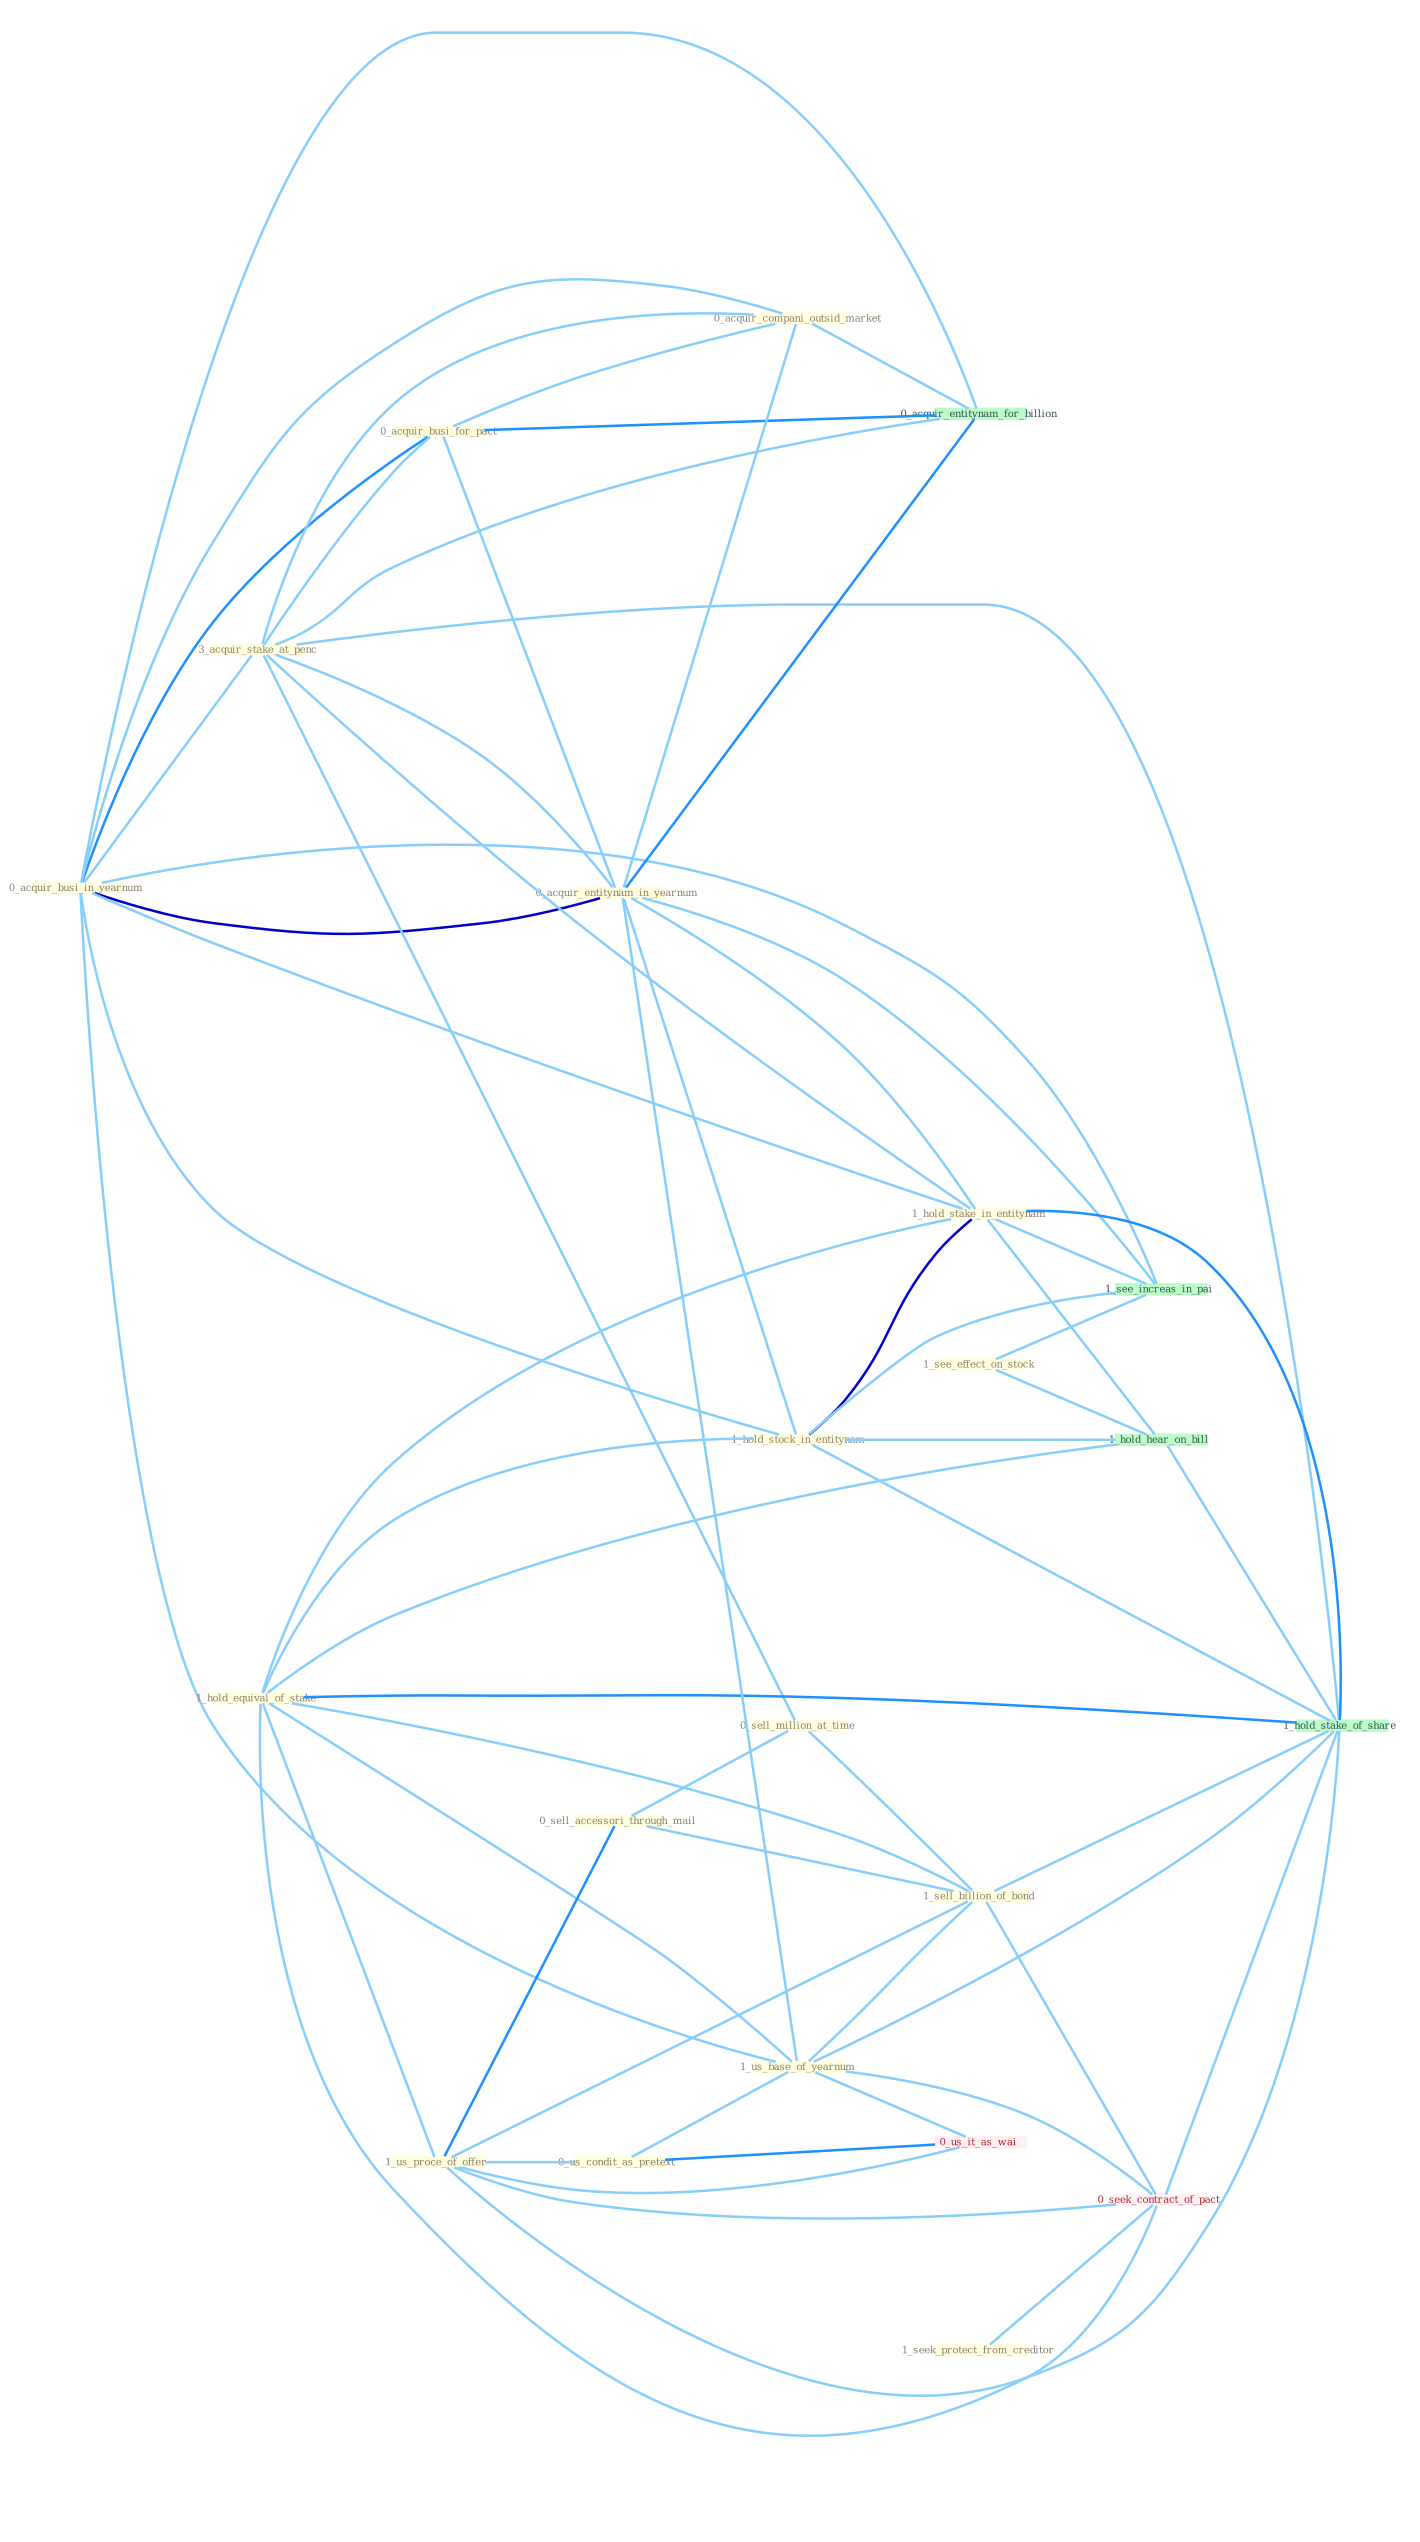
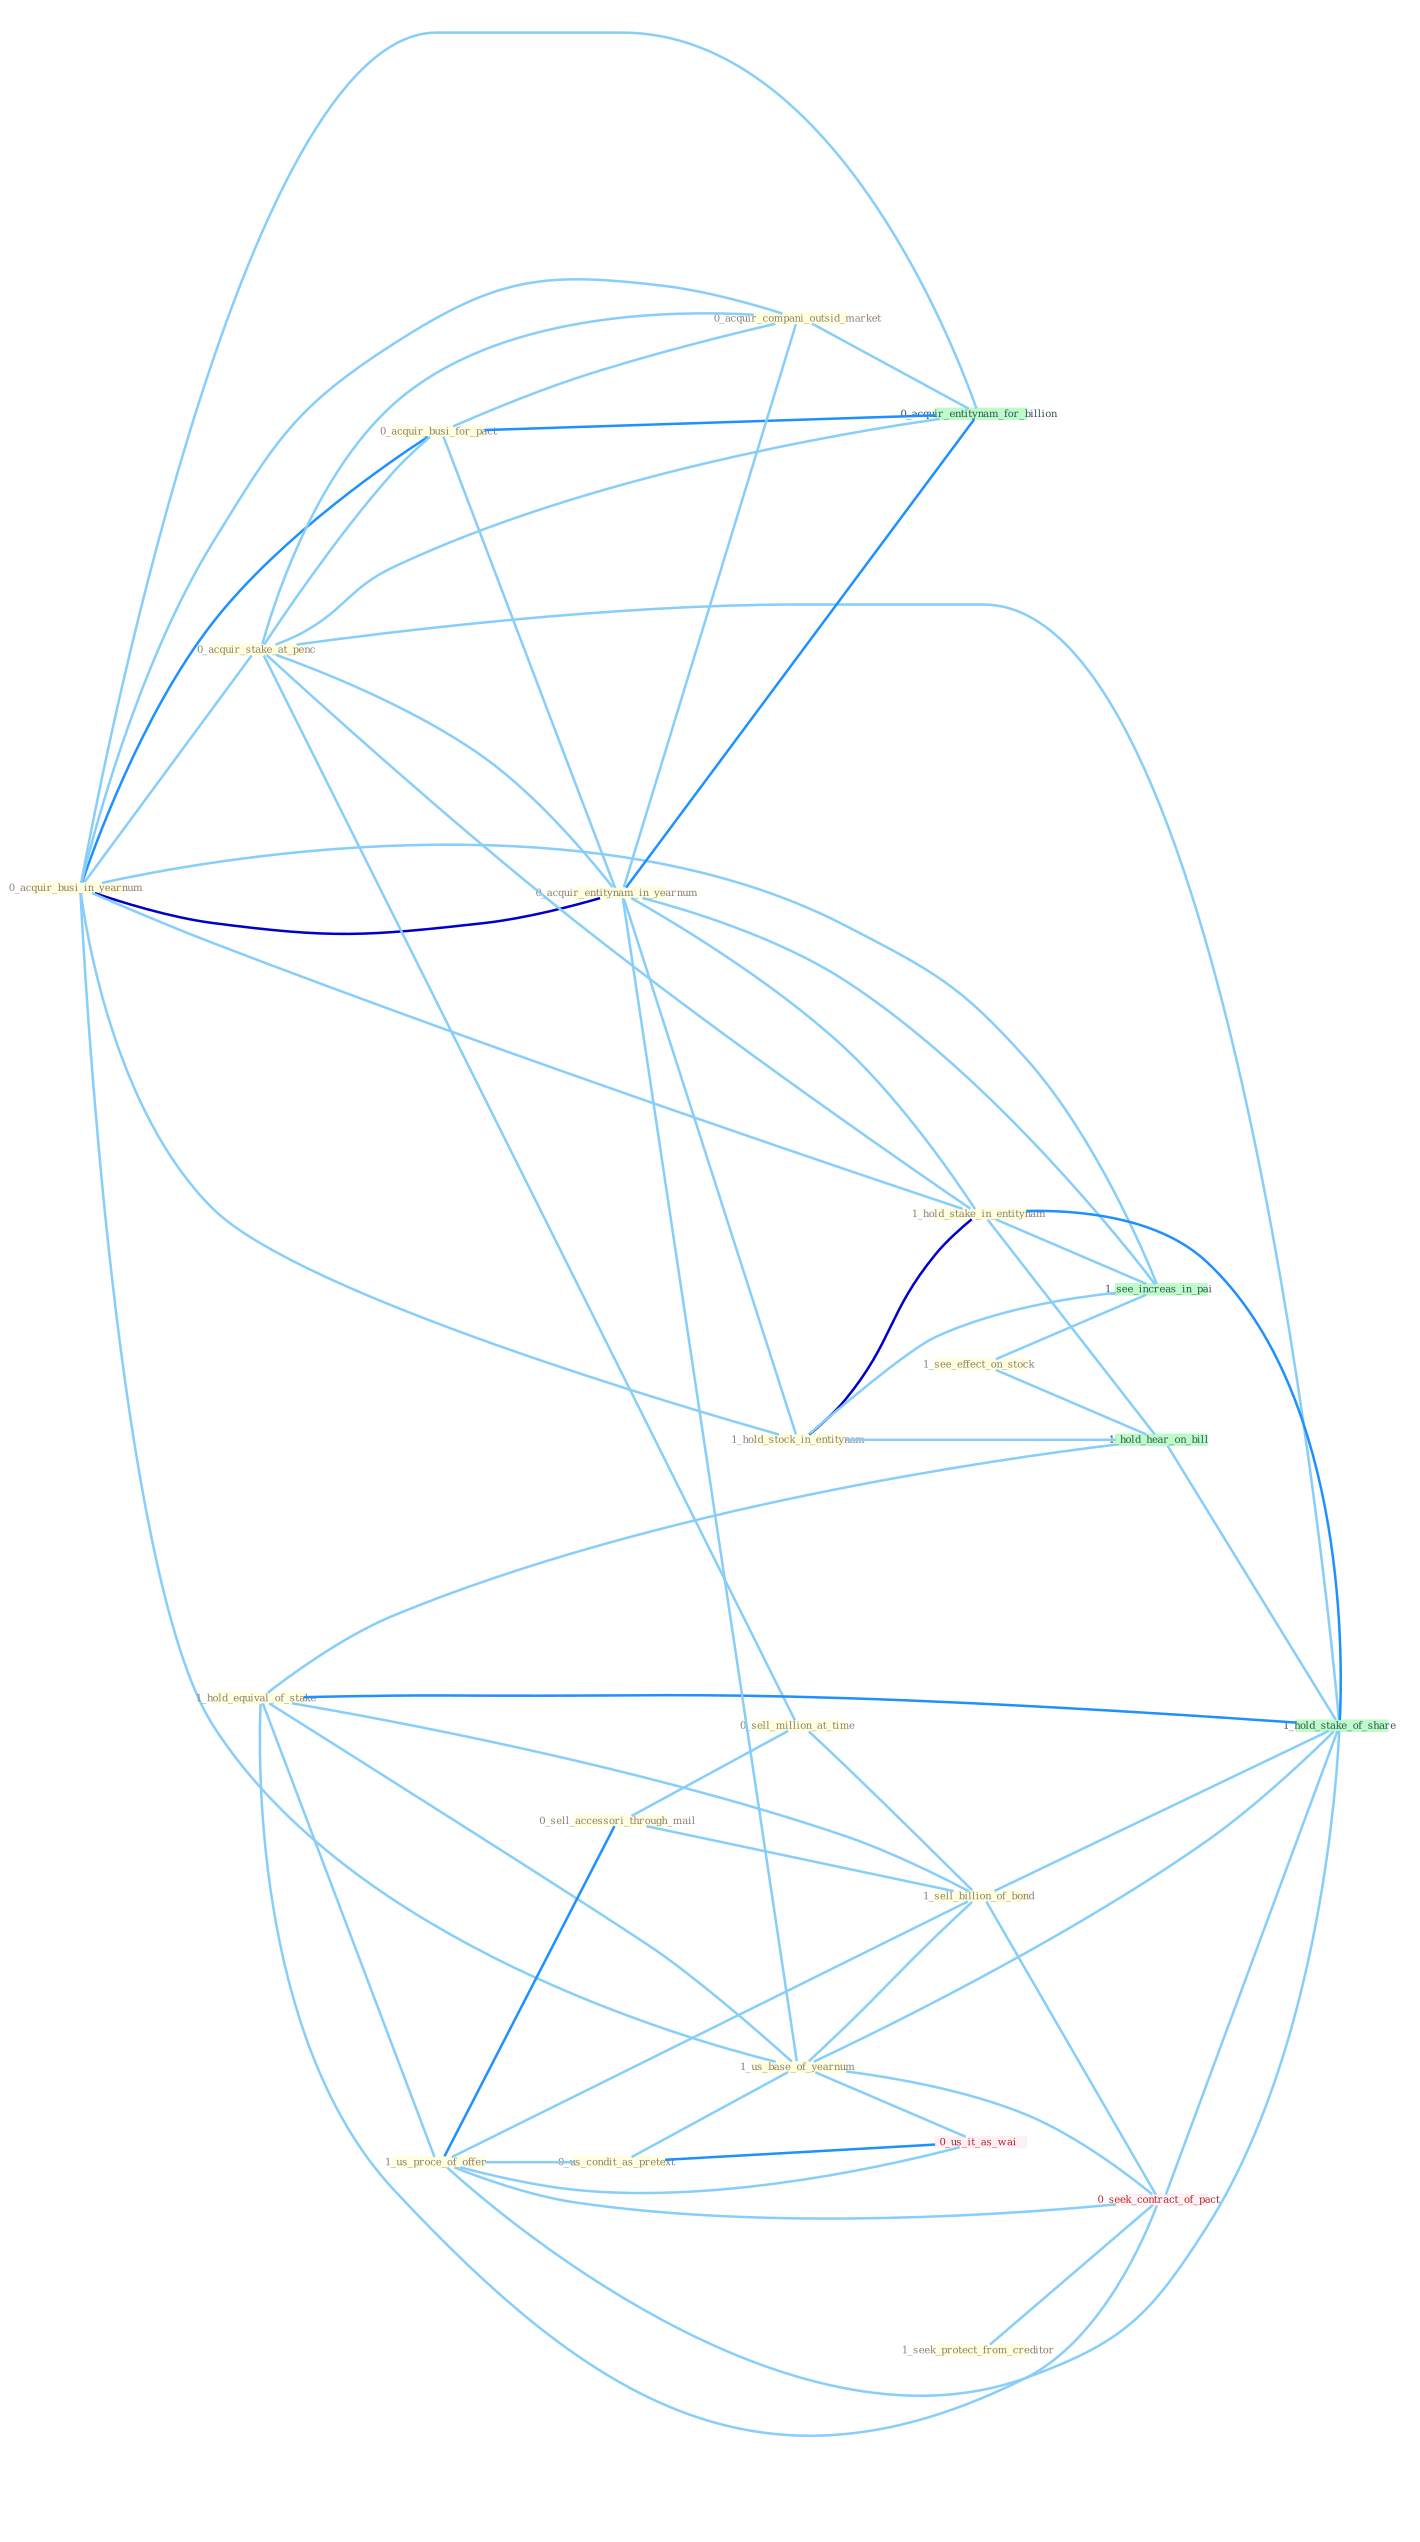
node "3_acquir_stake_at_penc": label "3_acquir_stake_at_penc" -> "0_acquir_stake_at_penc"
edge "1_hold_stake_in_entitynam" -- "1_hold_equival_of_stake": removed
edge "1_hold_stock_in_entitynam" -- "1_hold_equival_of_stake": removed
edge "1_hold_stock_in_entitynam" -- "1_hold_stake_of_share": removed
